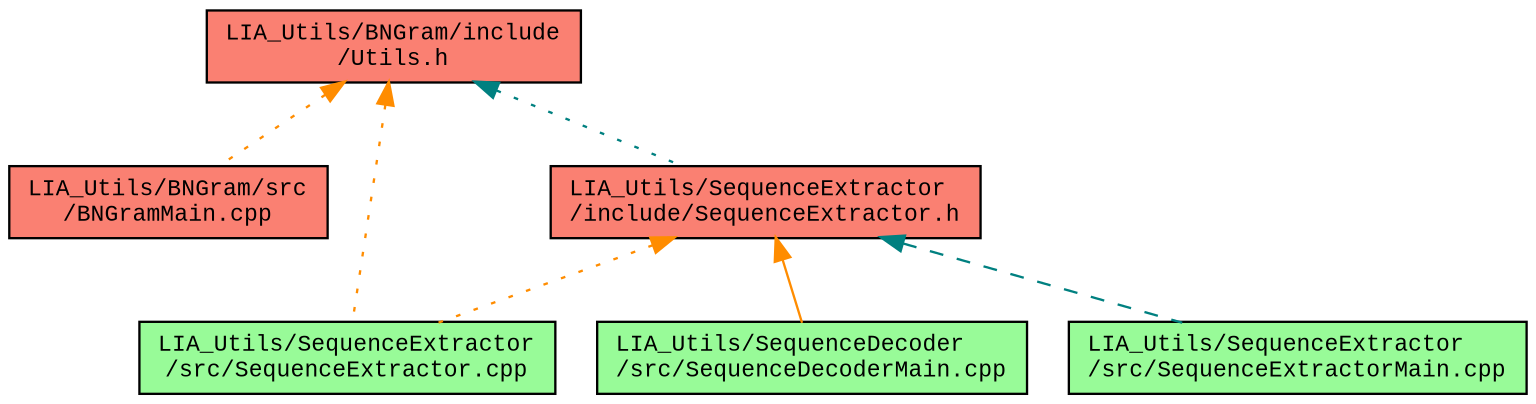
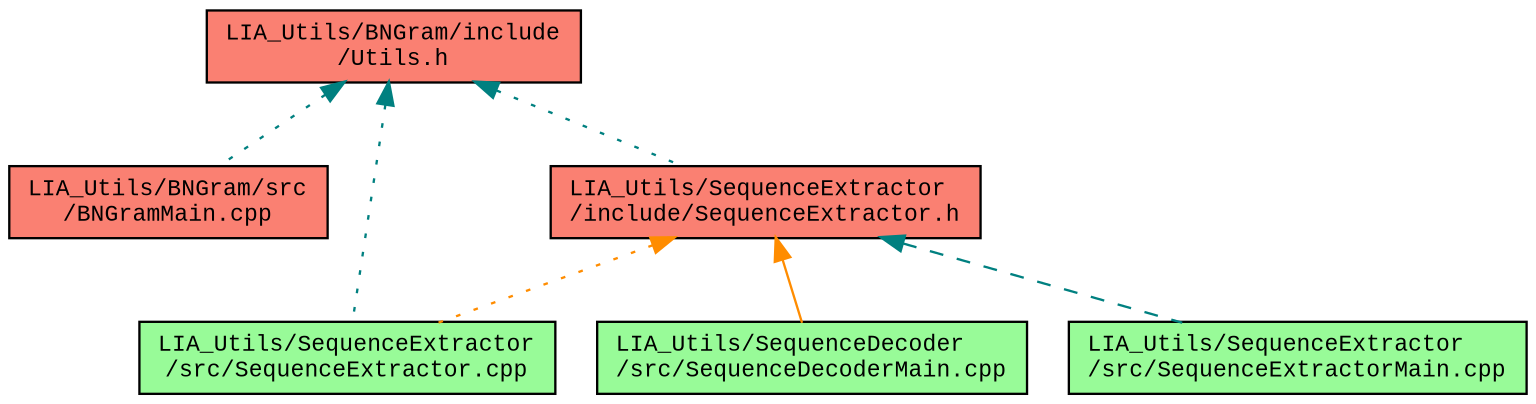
edge "LIA_Utils/BNGram/src /BNGramMain.cpp" -> "LIA_Utils/BNGram/include /Utils.h": color darkorange -> teal
edge "LIA_Utils/SequenceExtractor /src/SequenceExtractor.cpp" -> "LIA_Utils/BNGram/include /Utils.h": color darkorange -> teal
